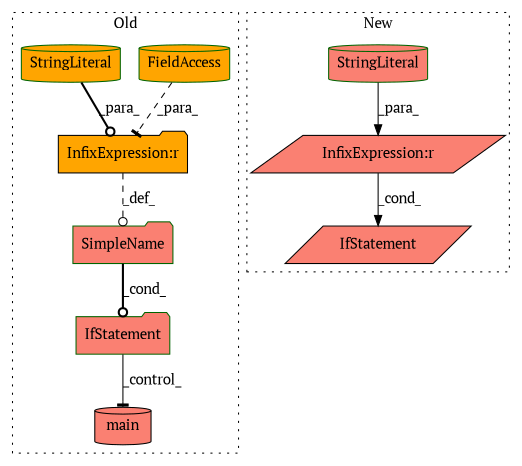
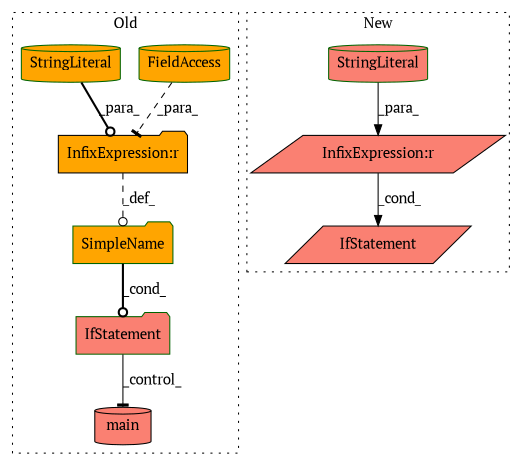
node "SimpleName": fillcolor salmon -> orange
